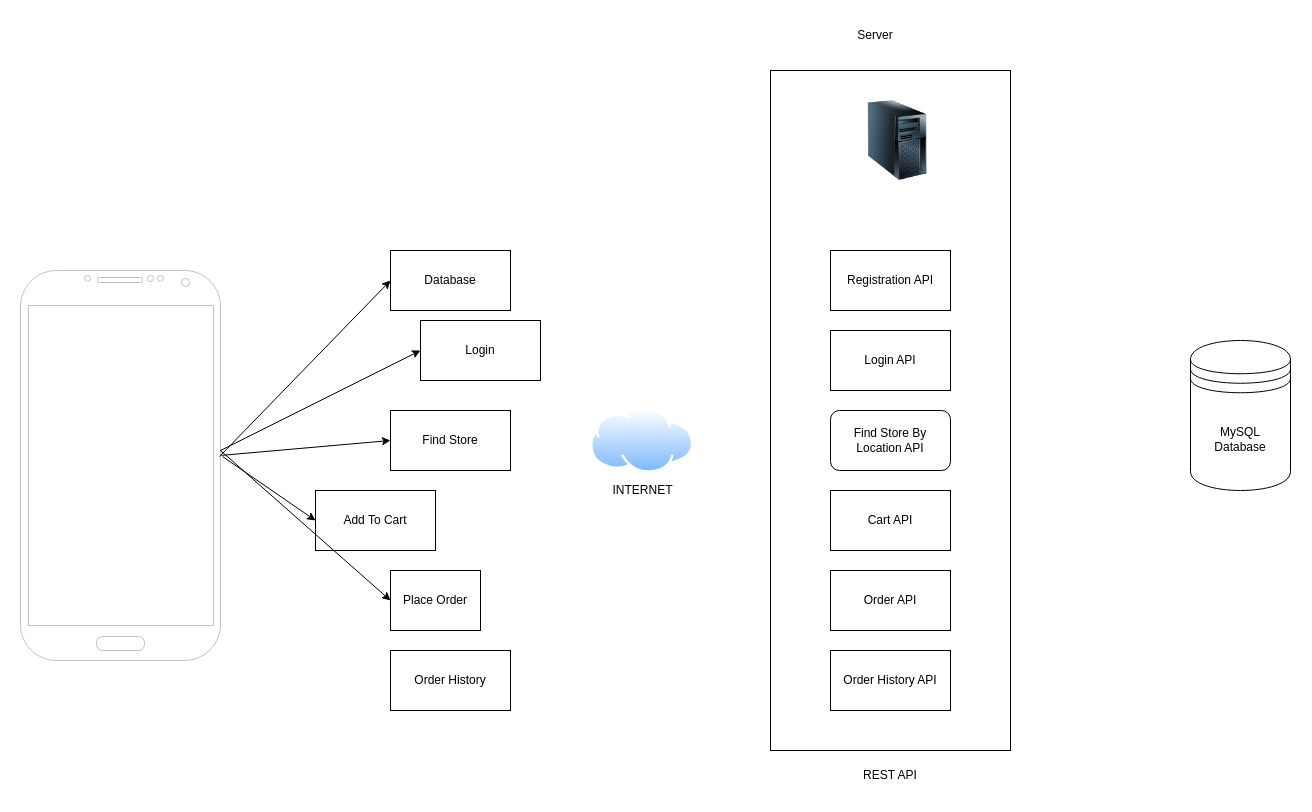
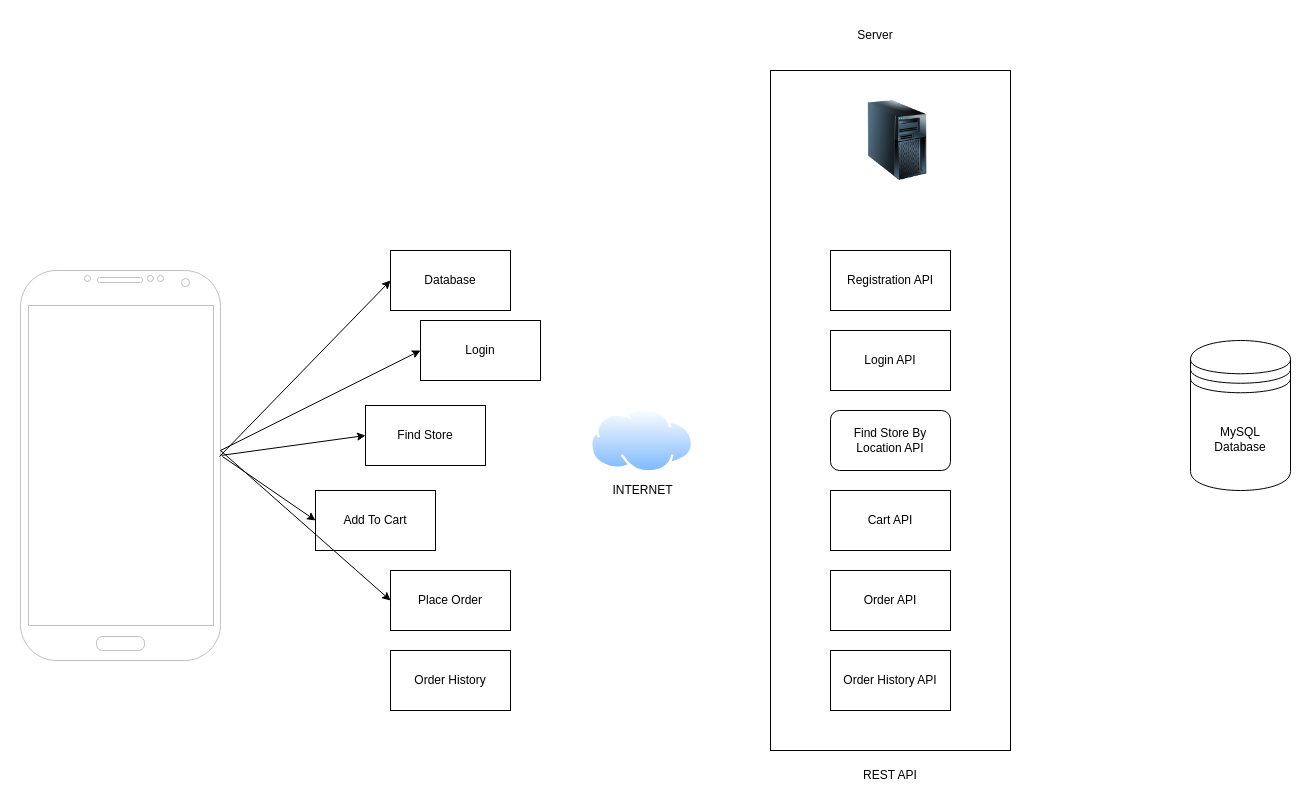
node "Find Store": moved (451, 441) -> (426, 436)
node "Place Order": size 90x60 -> 120x60
